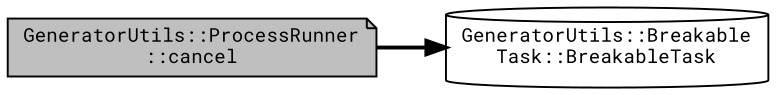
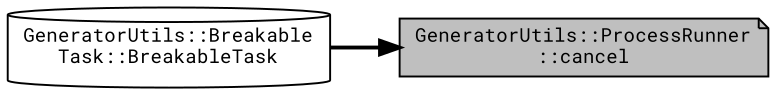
edge "GeneratorUtils::ProcessRunner ::cancel" -> "GeneratorUtils::Breakable Task::BreakableTask": reversed
